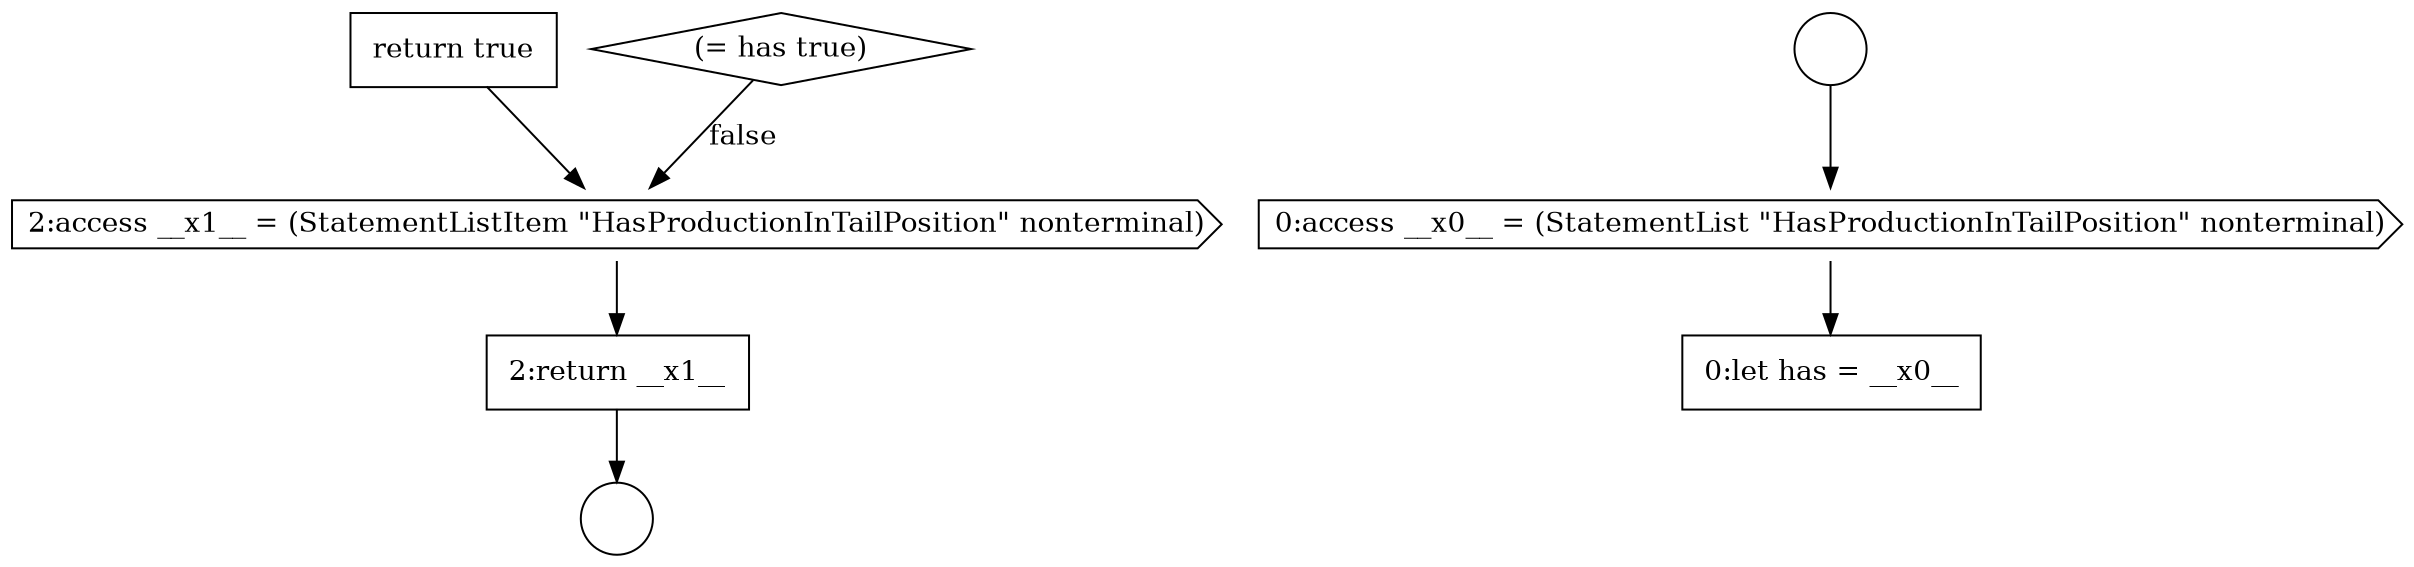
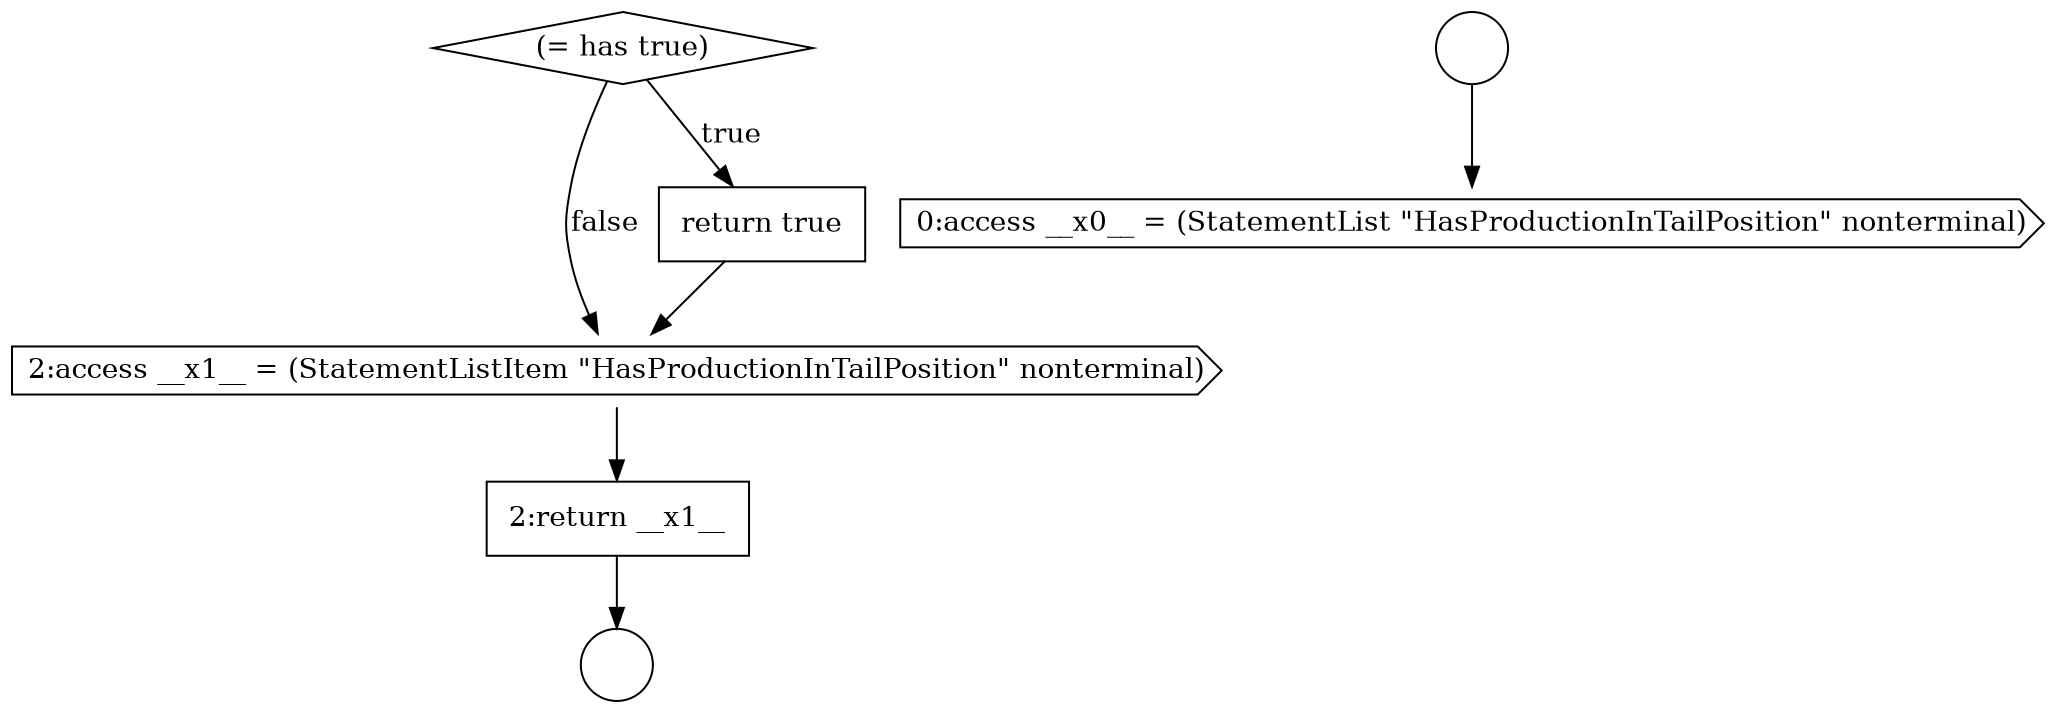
edge "(= has true)" -> "return true": added, label "true"
node "0:let has = __x0__": removed
